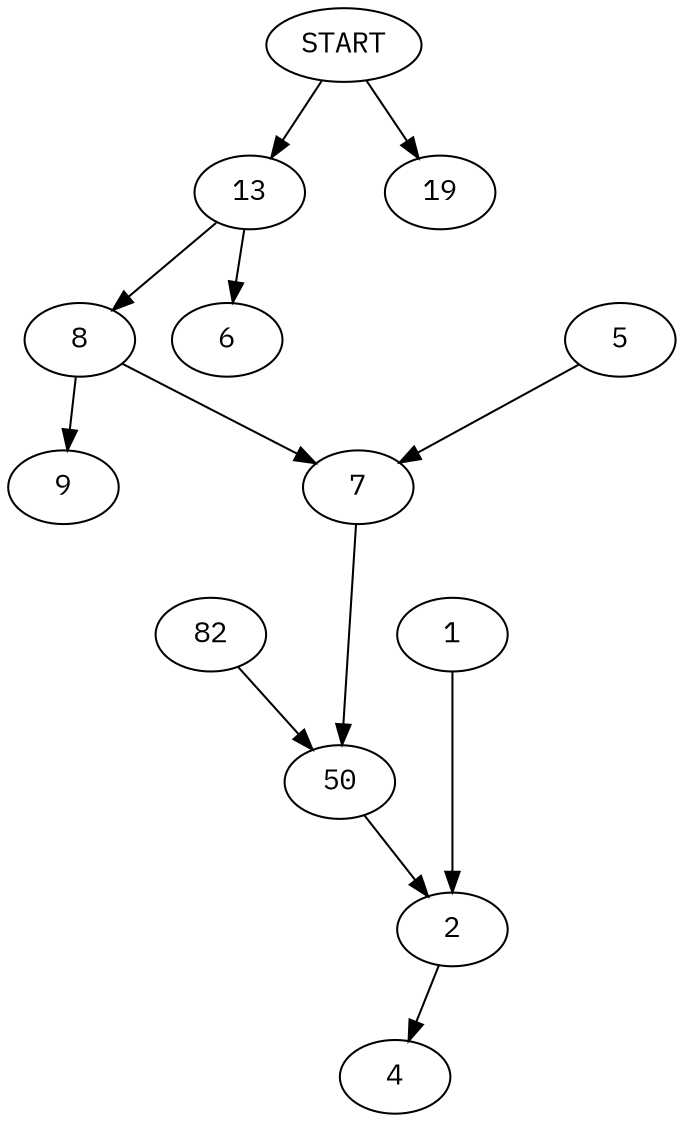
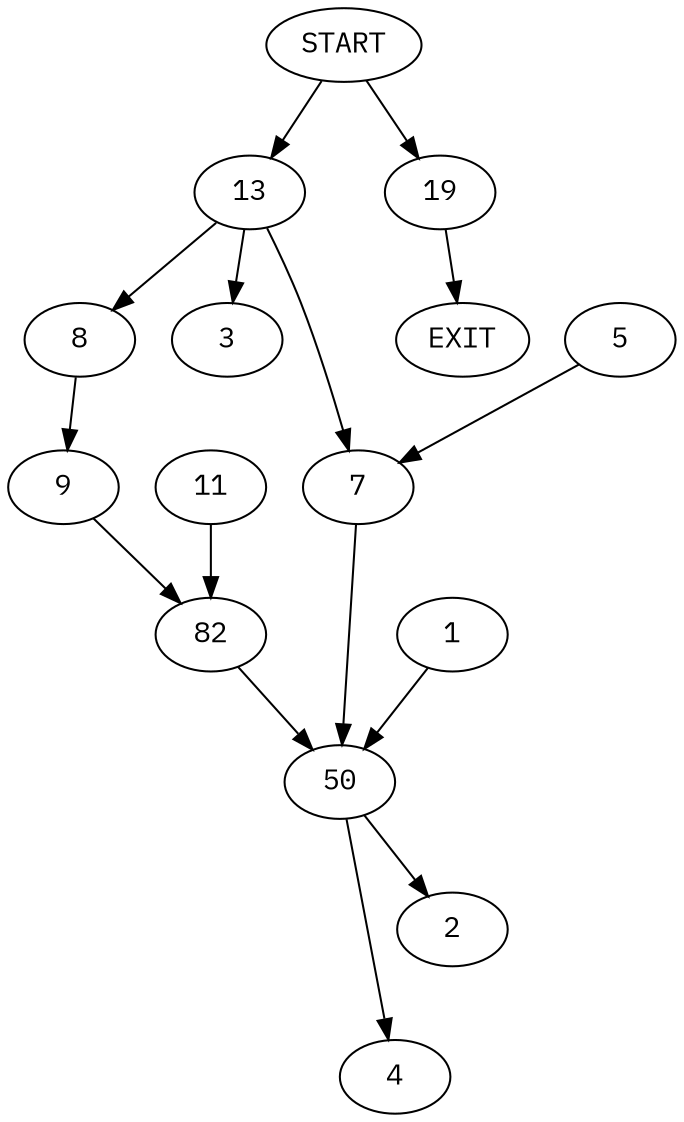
node "6": label "6" -> "3"
node "EXIT": added
edge "8" -> "7": now "13" -> "7"
node "11": added
edge "9" -> "82": added
edge "1" -> "2": now "1" -> "50"
edge "2" -> "4": now "50" -> "4"
